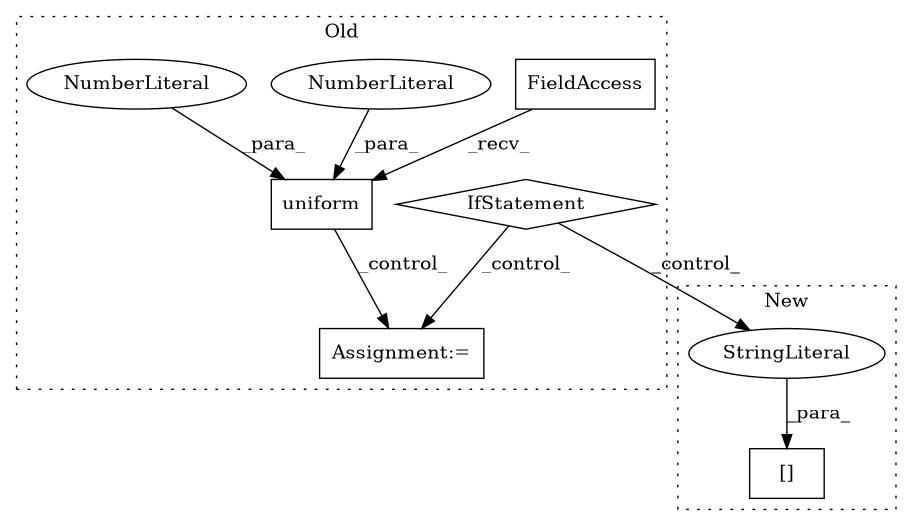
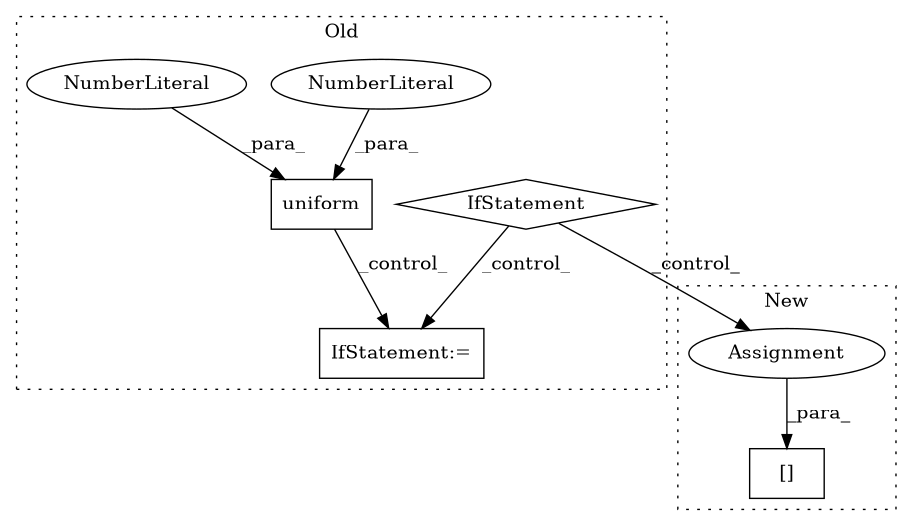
node "FieldAccess": removed
node "Assignment:=": label "Assignment:=" -> "IfStatement:="
node "StringLiteral": label "StringLiteral" -> "Assignment"
